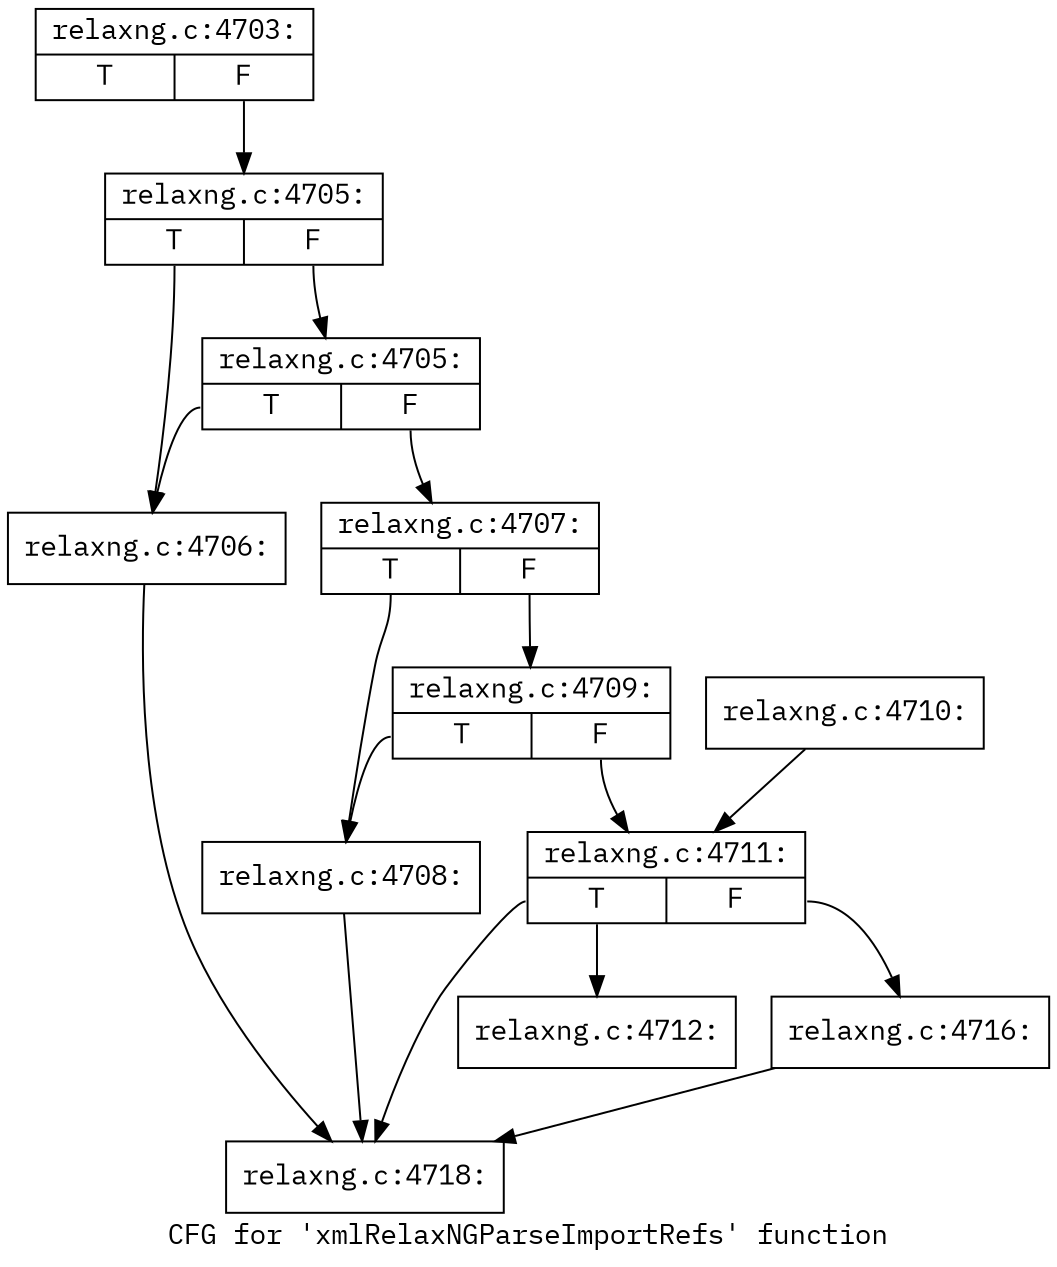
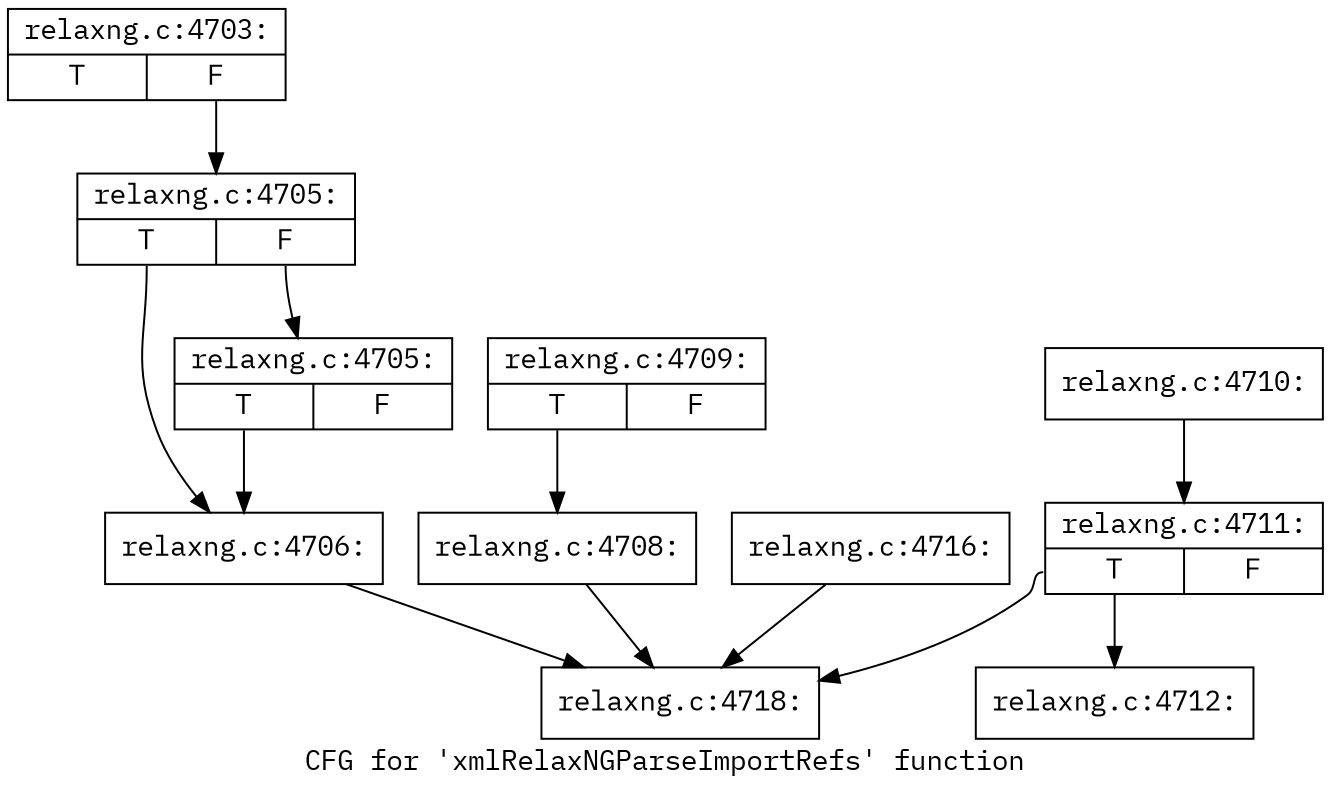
node "relaxng.c:4707:": removed
edge "relaxng.c:4709:" -> "relaxng.c:4711:": removed
edge "relaxng.c:4711:" -> "relaxng.c:4716:": removed
